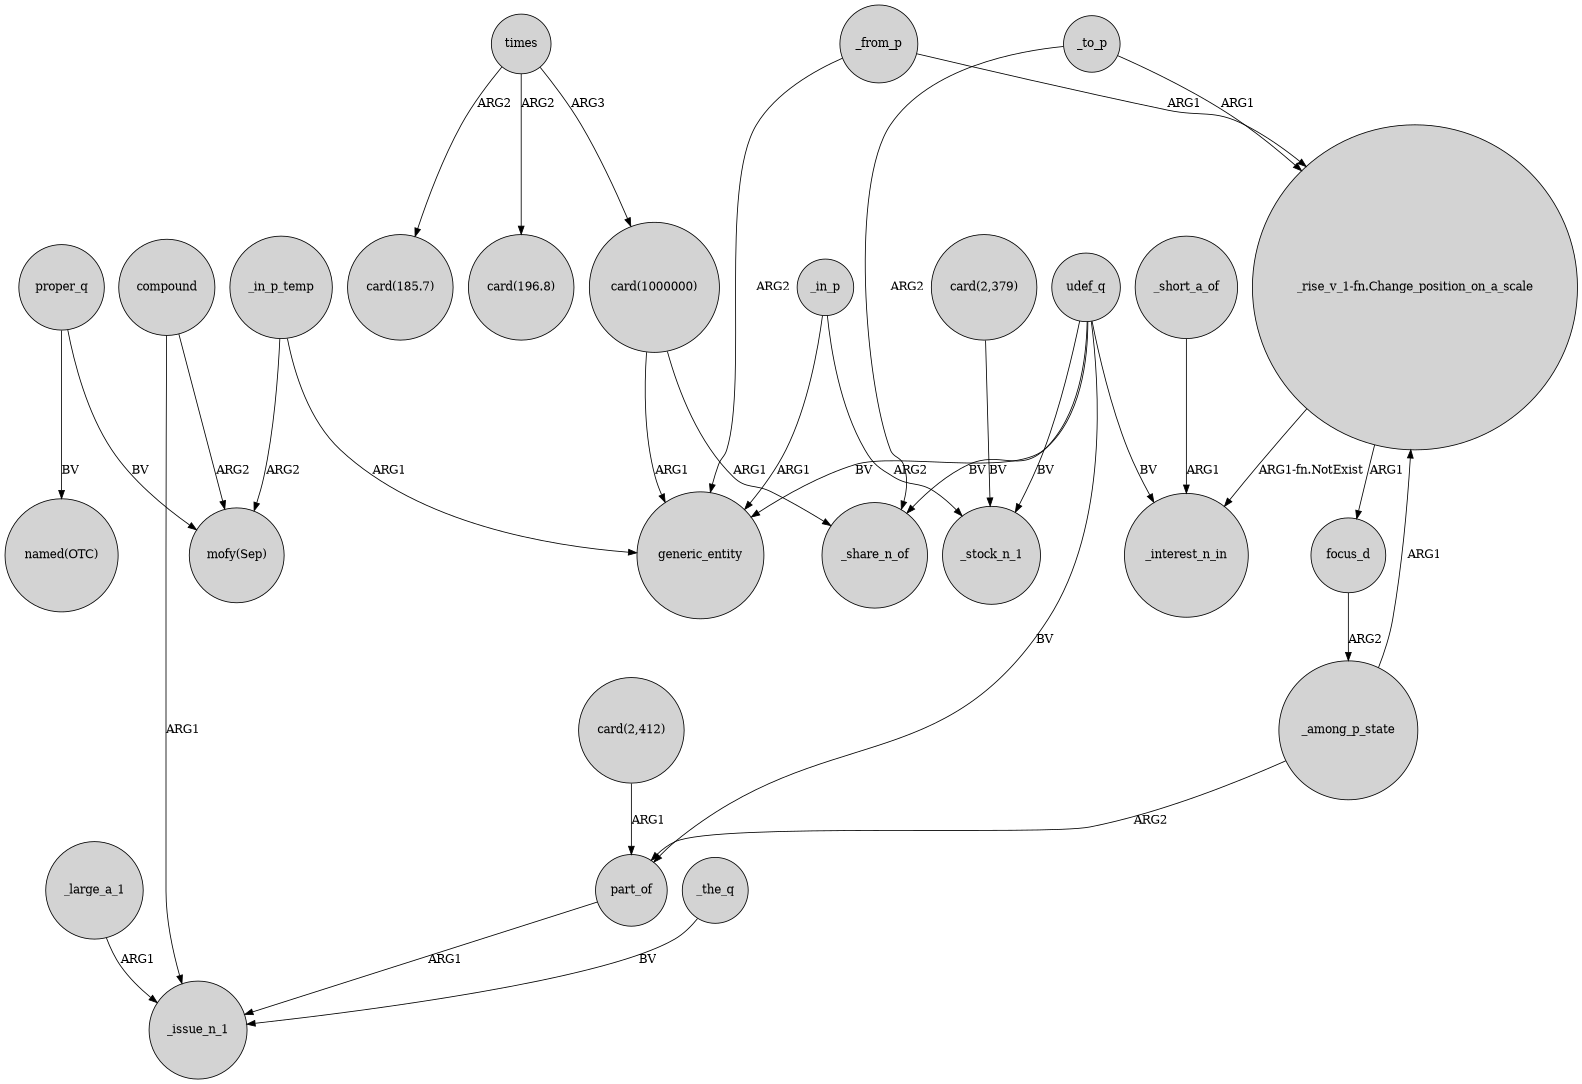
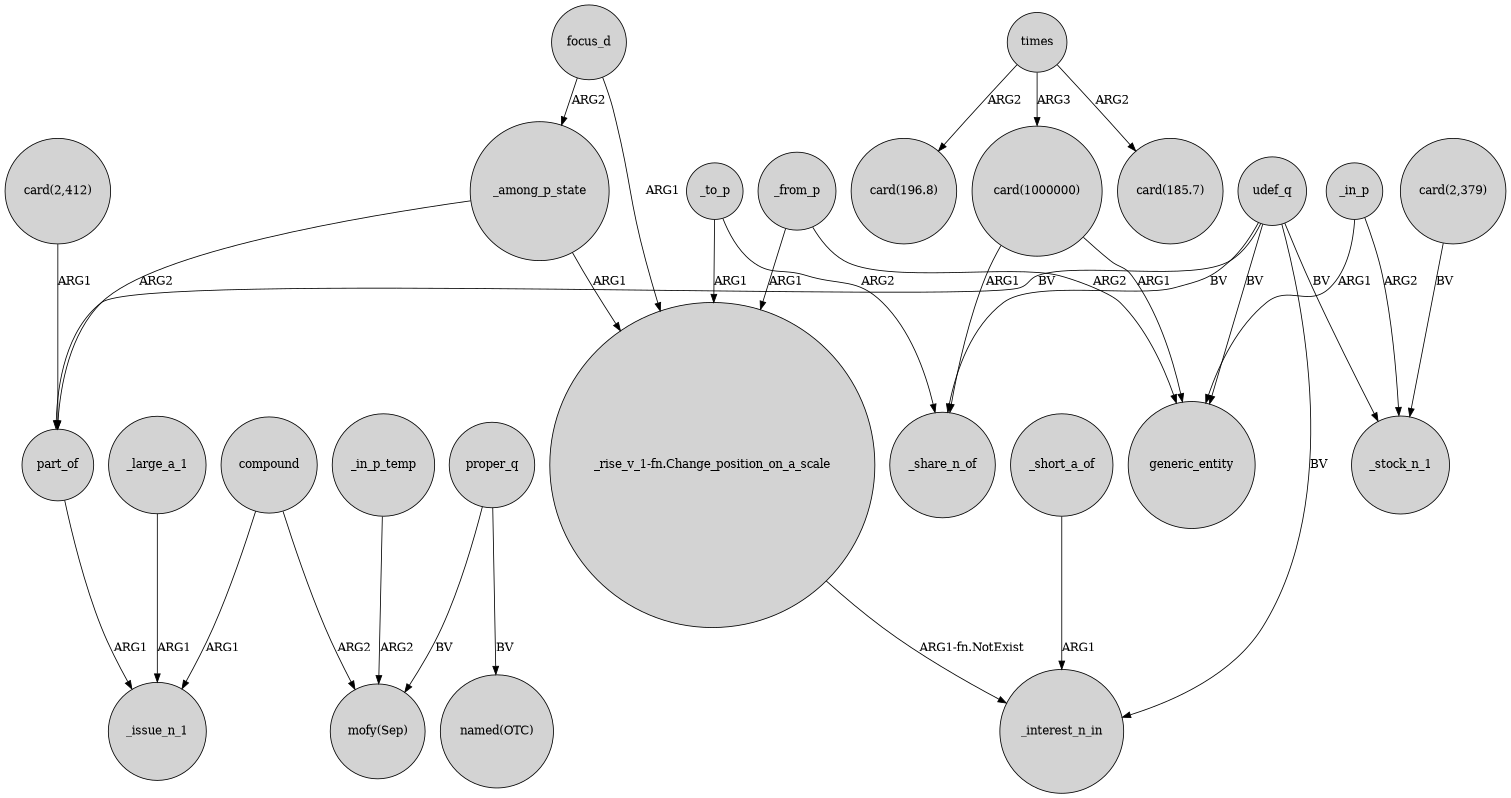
edge "_rise_v_1-fn.Change_position_on_a_scale" -> "focus_d": reversed
edge "_in_p_temp" -> "generic_entity": removed, label "ARG1"
node "_the_q": removed
